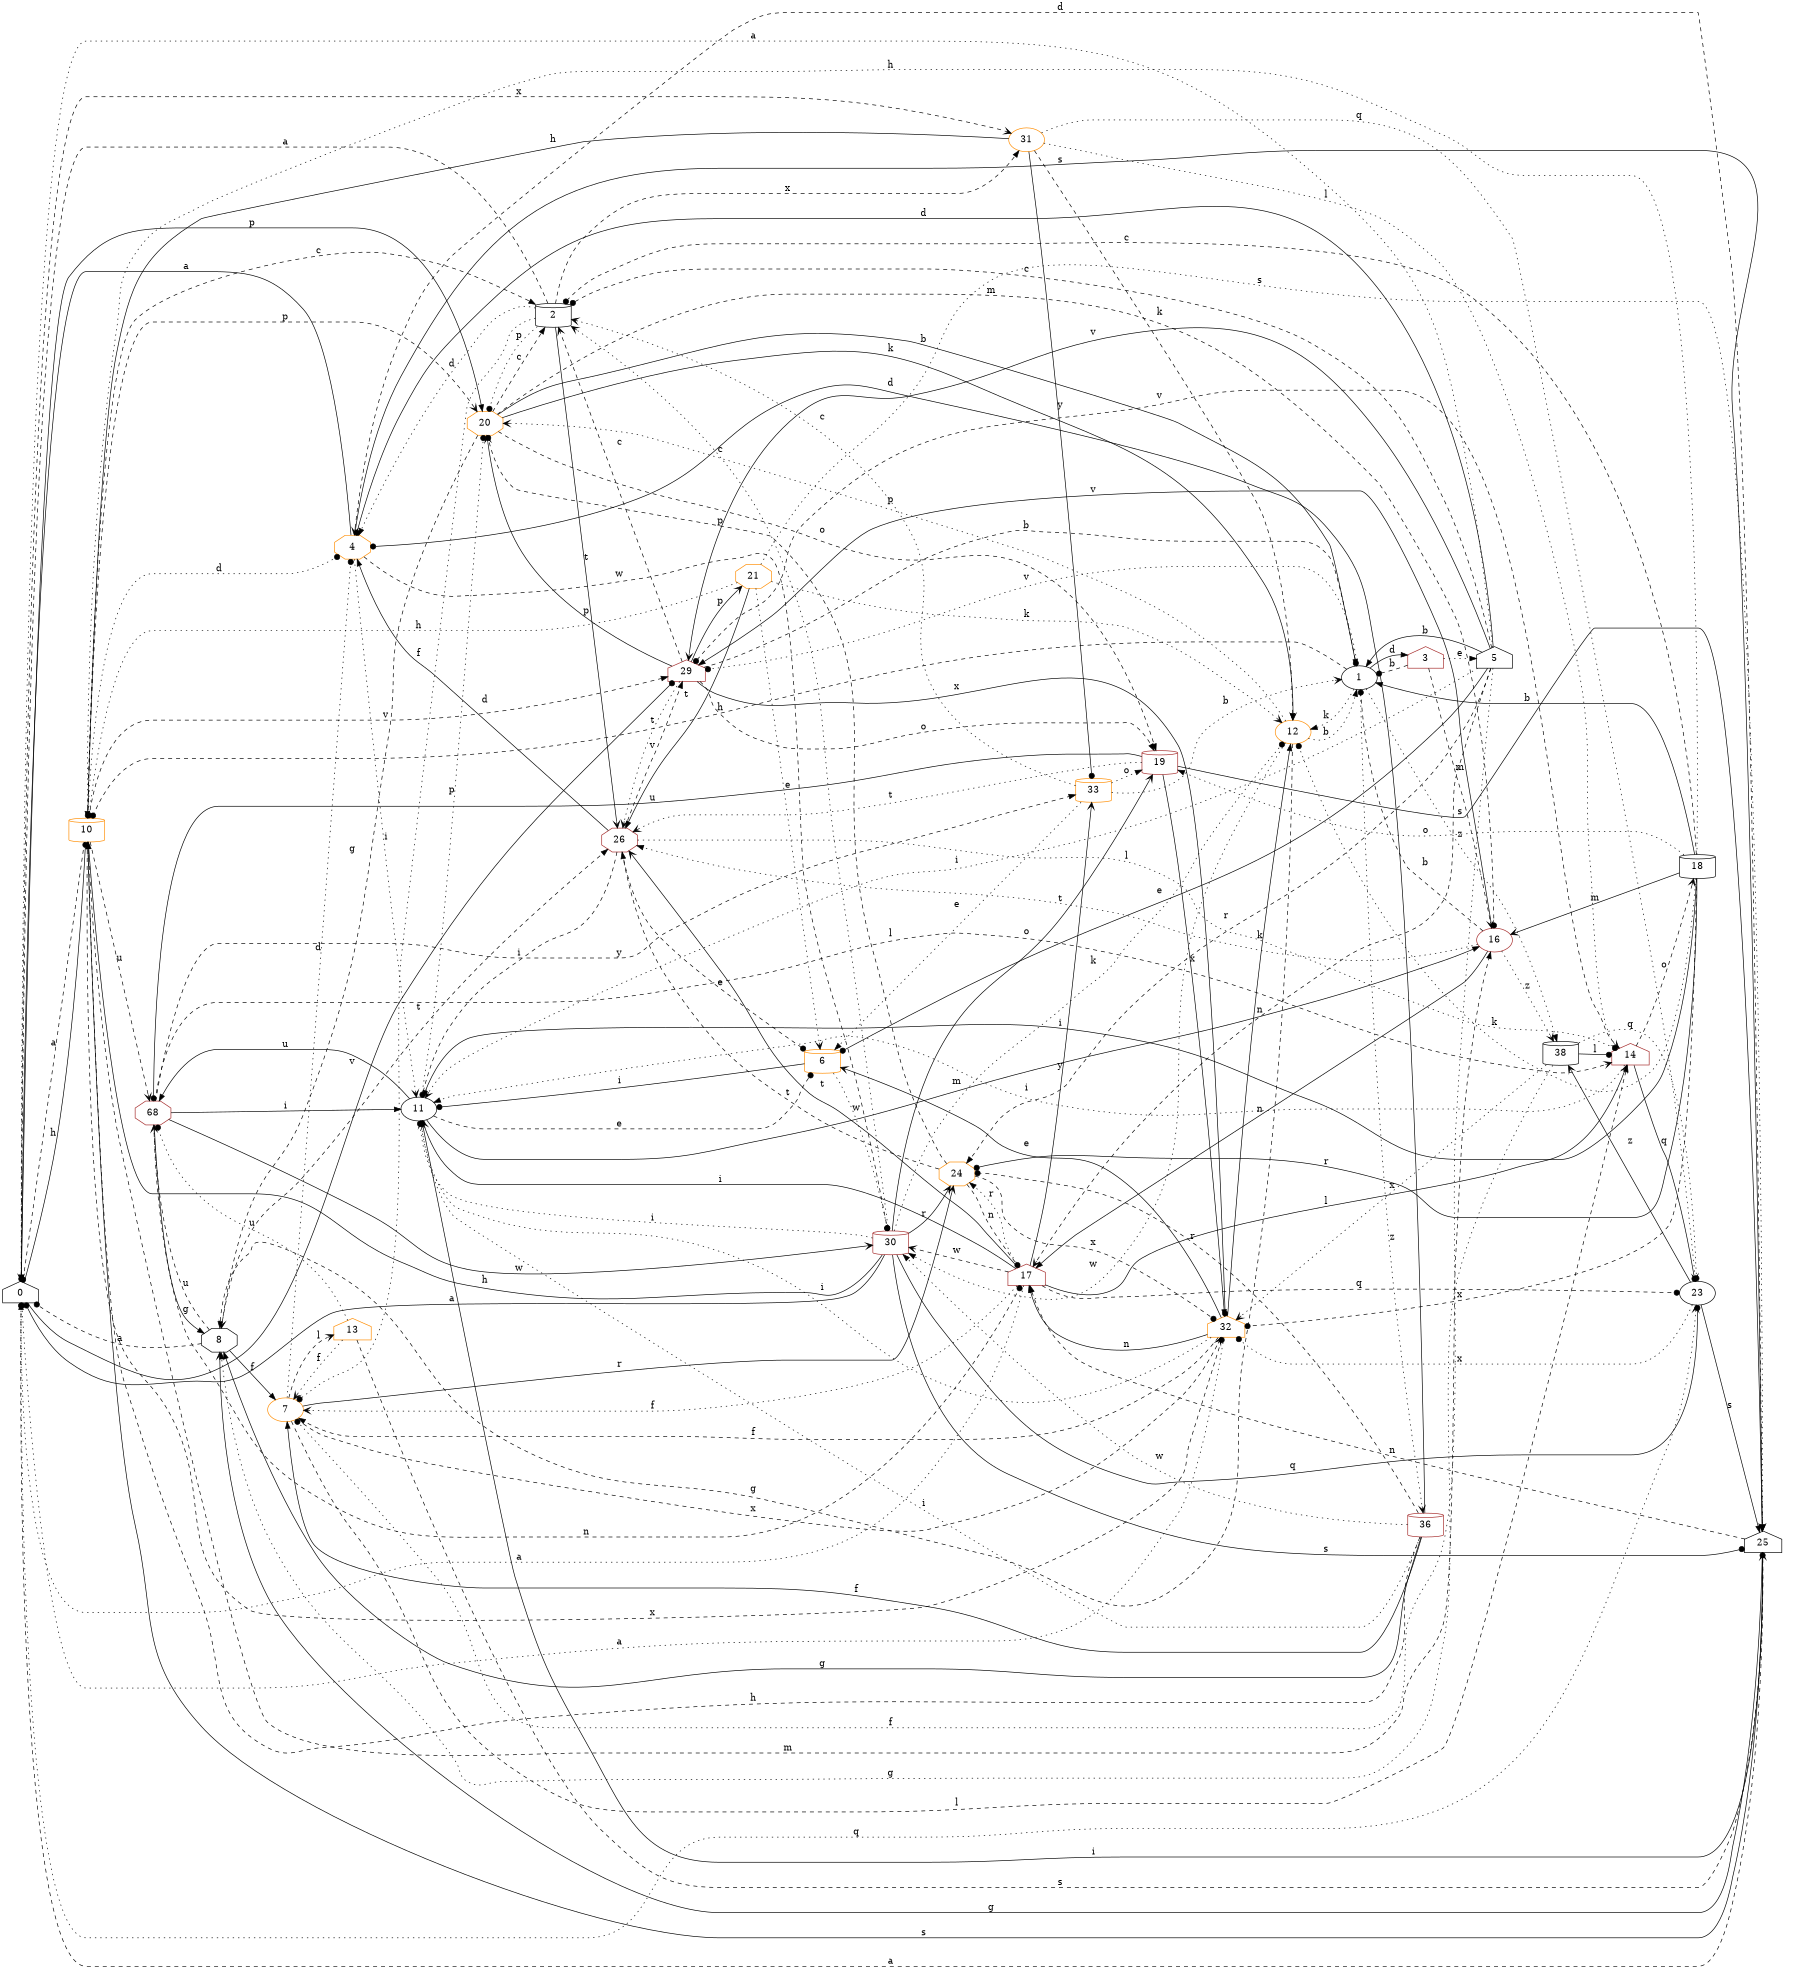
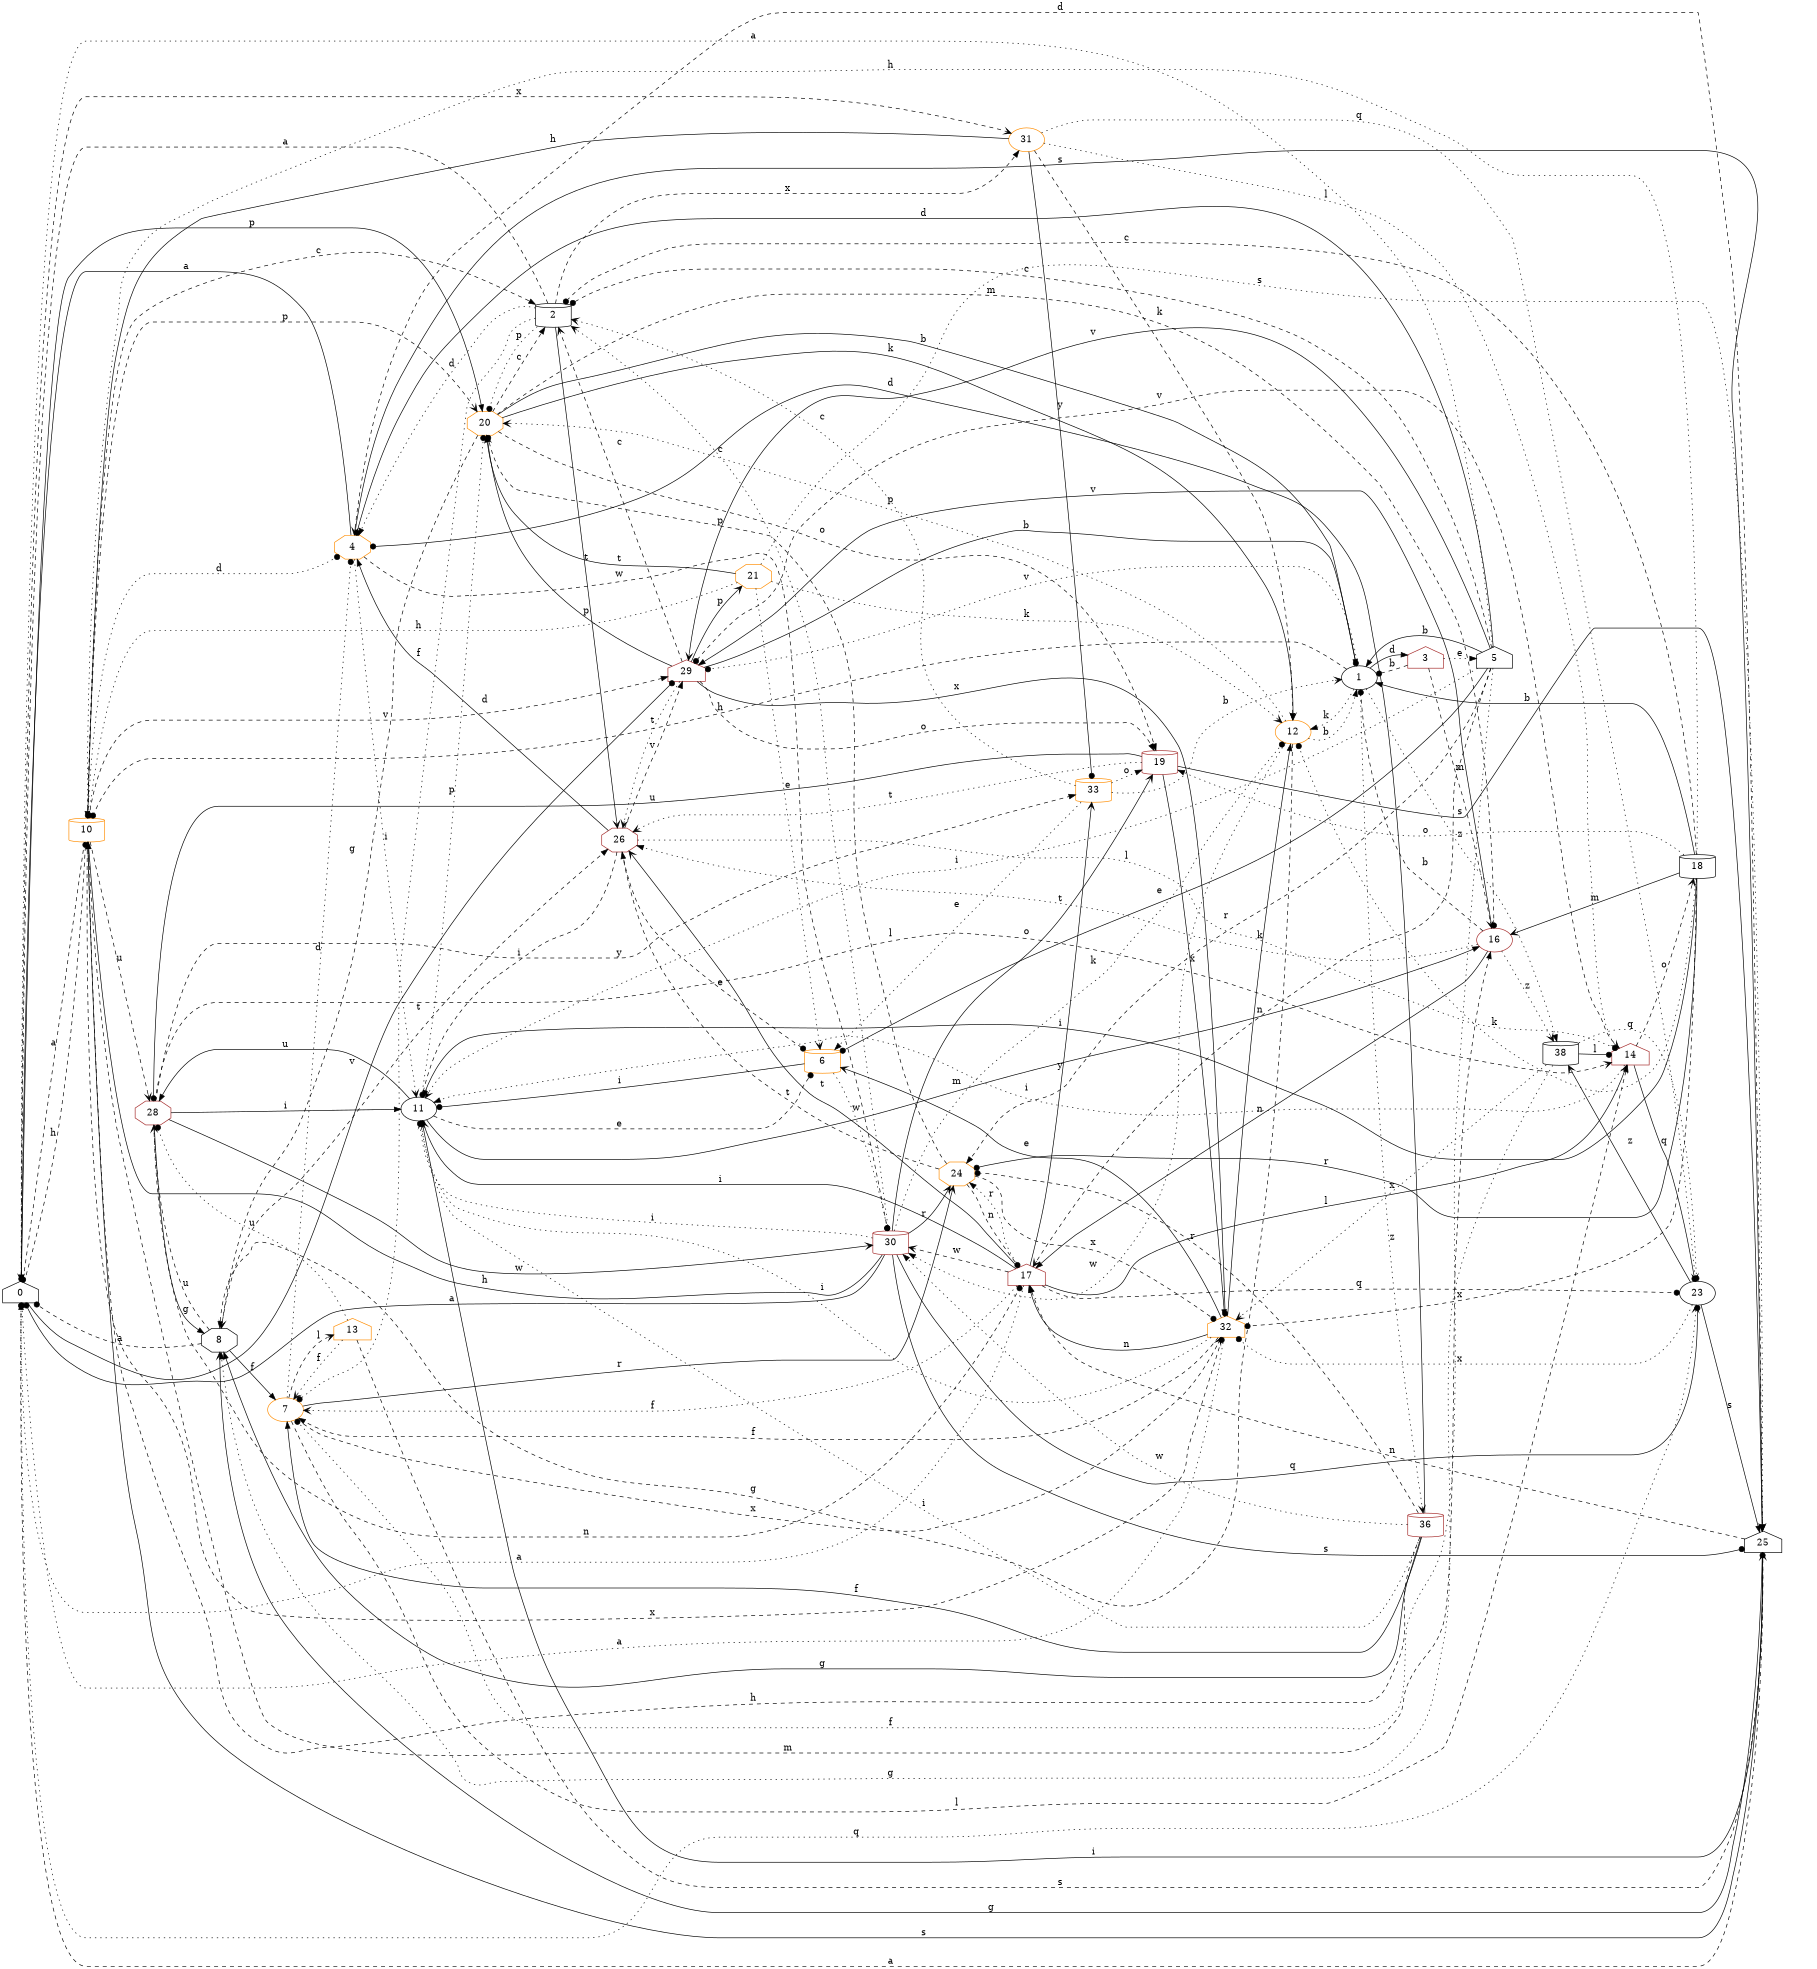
edge "29" -> "1": style dashed -> solid
edge "21" -> "26": now "21" -> "20"
edge "0" -> "10": style solid -> dashed
node "68": label "68" -> "28"
